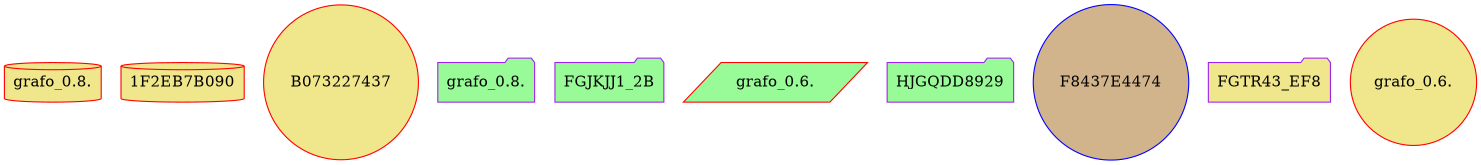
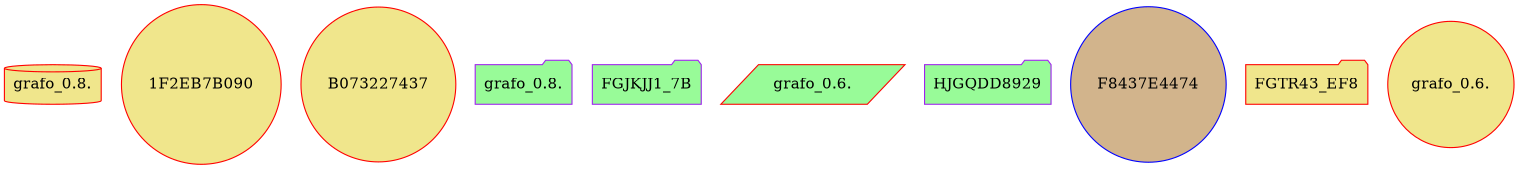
node "1F2EB7B090": shape cylinder -> circle
node "FGJKJJ1_2B": label "FGJKJJ1_2B" -> "FGJKJJ1_7B"
node "FGTR43_EF8": color purple -> red
